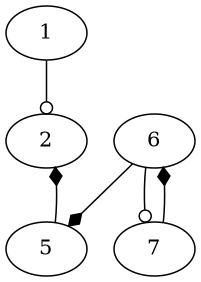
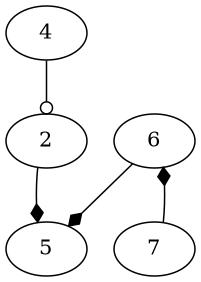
node "1": label "1" -> "4"
edge "6" -> "7": removed
edge "5" -> "2": reversed
